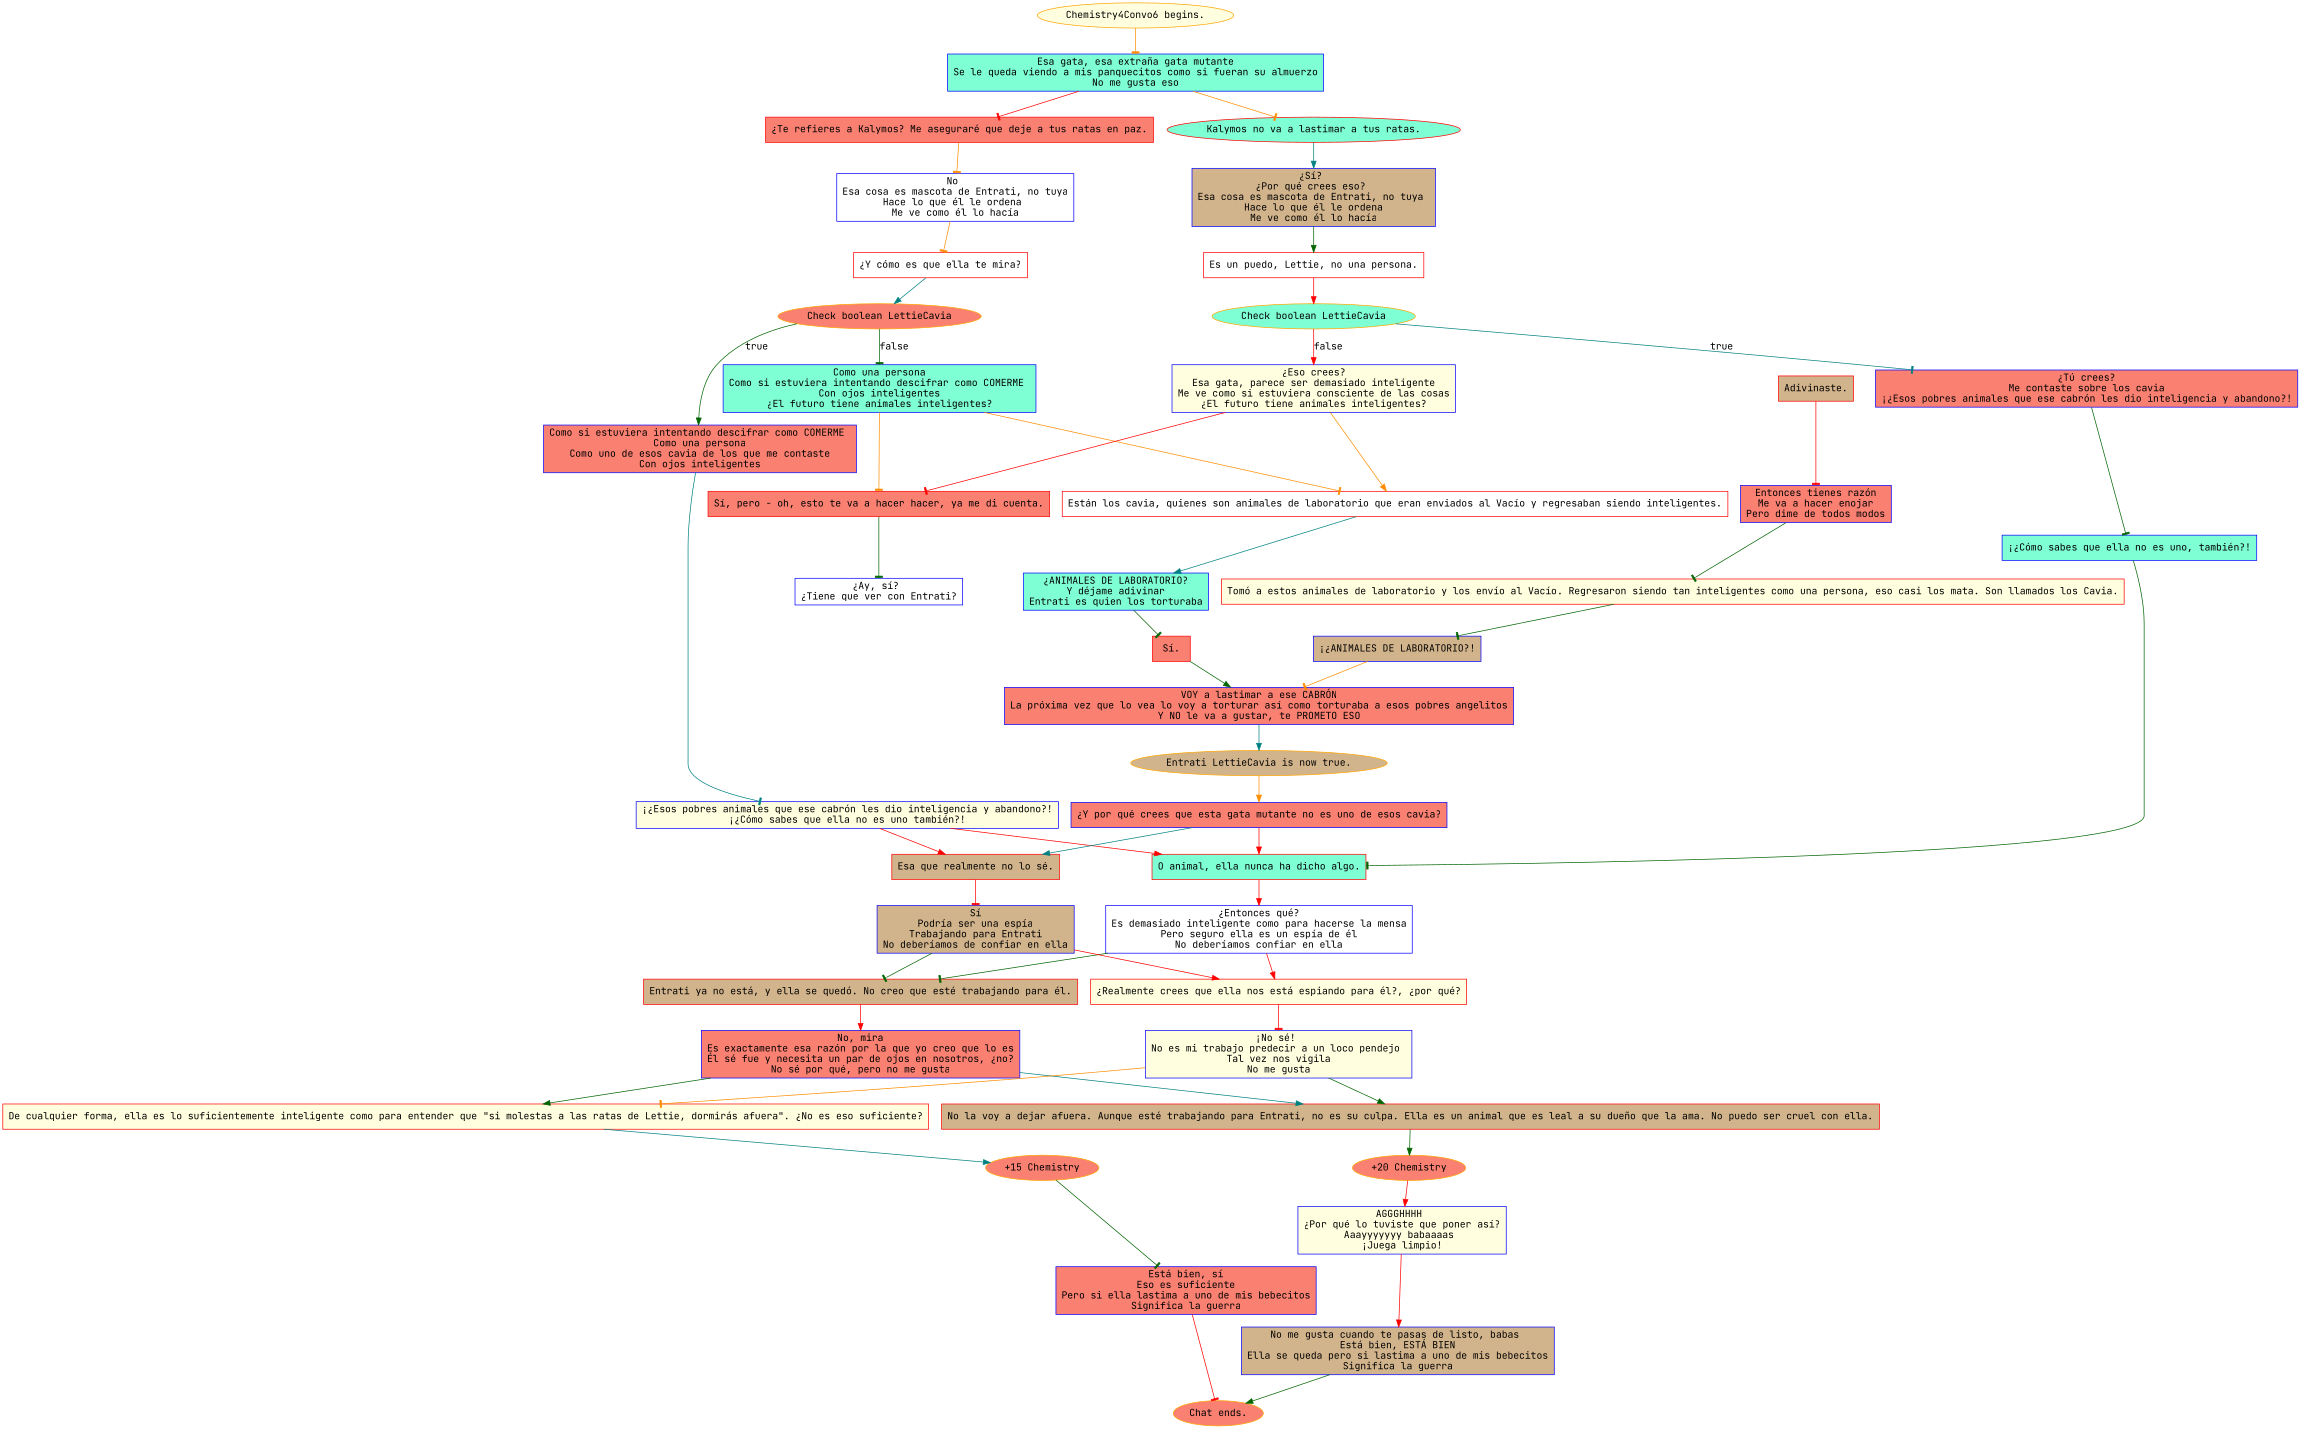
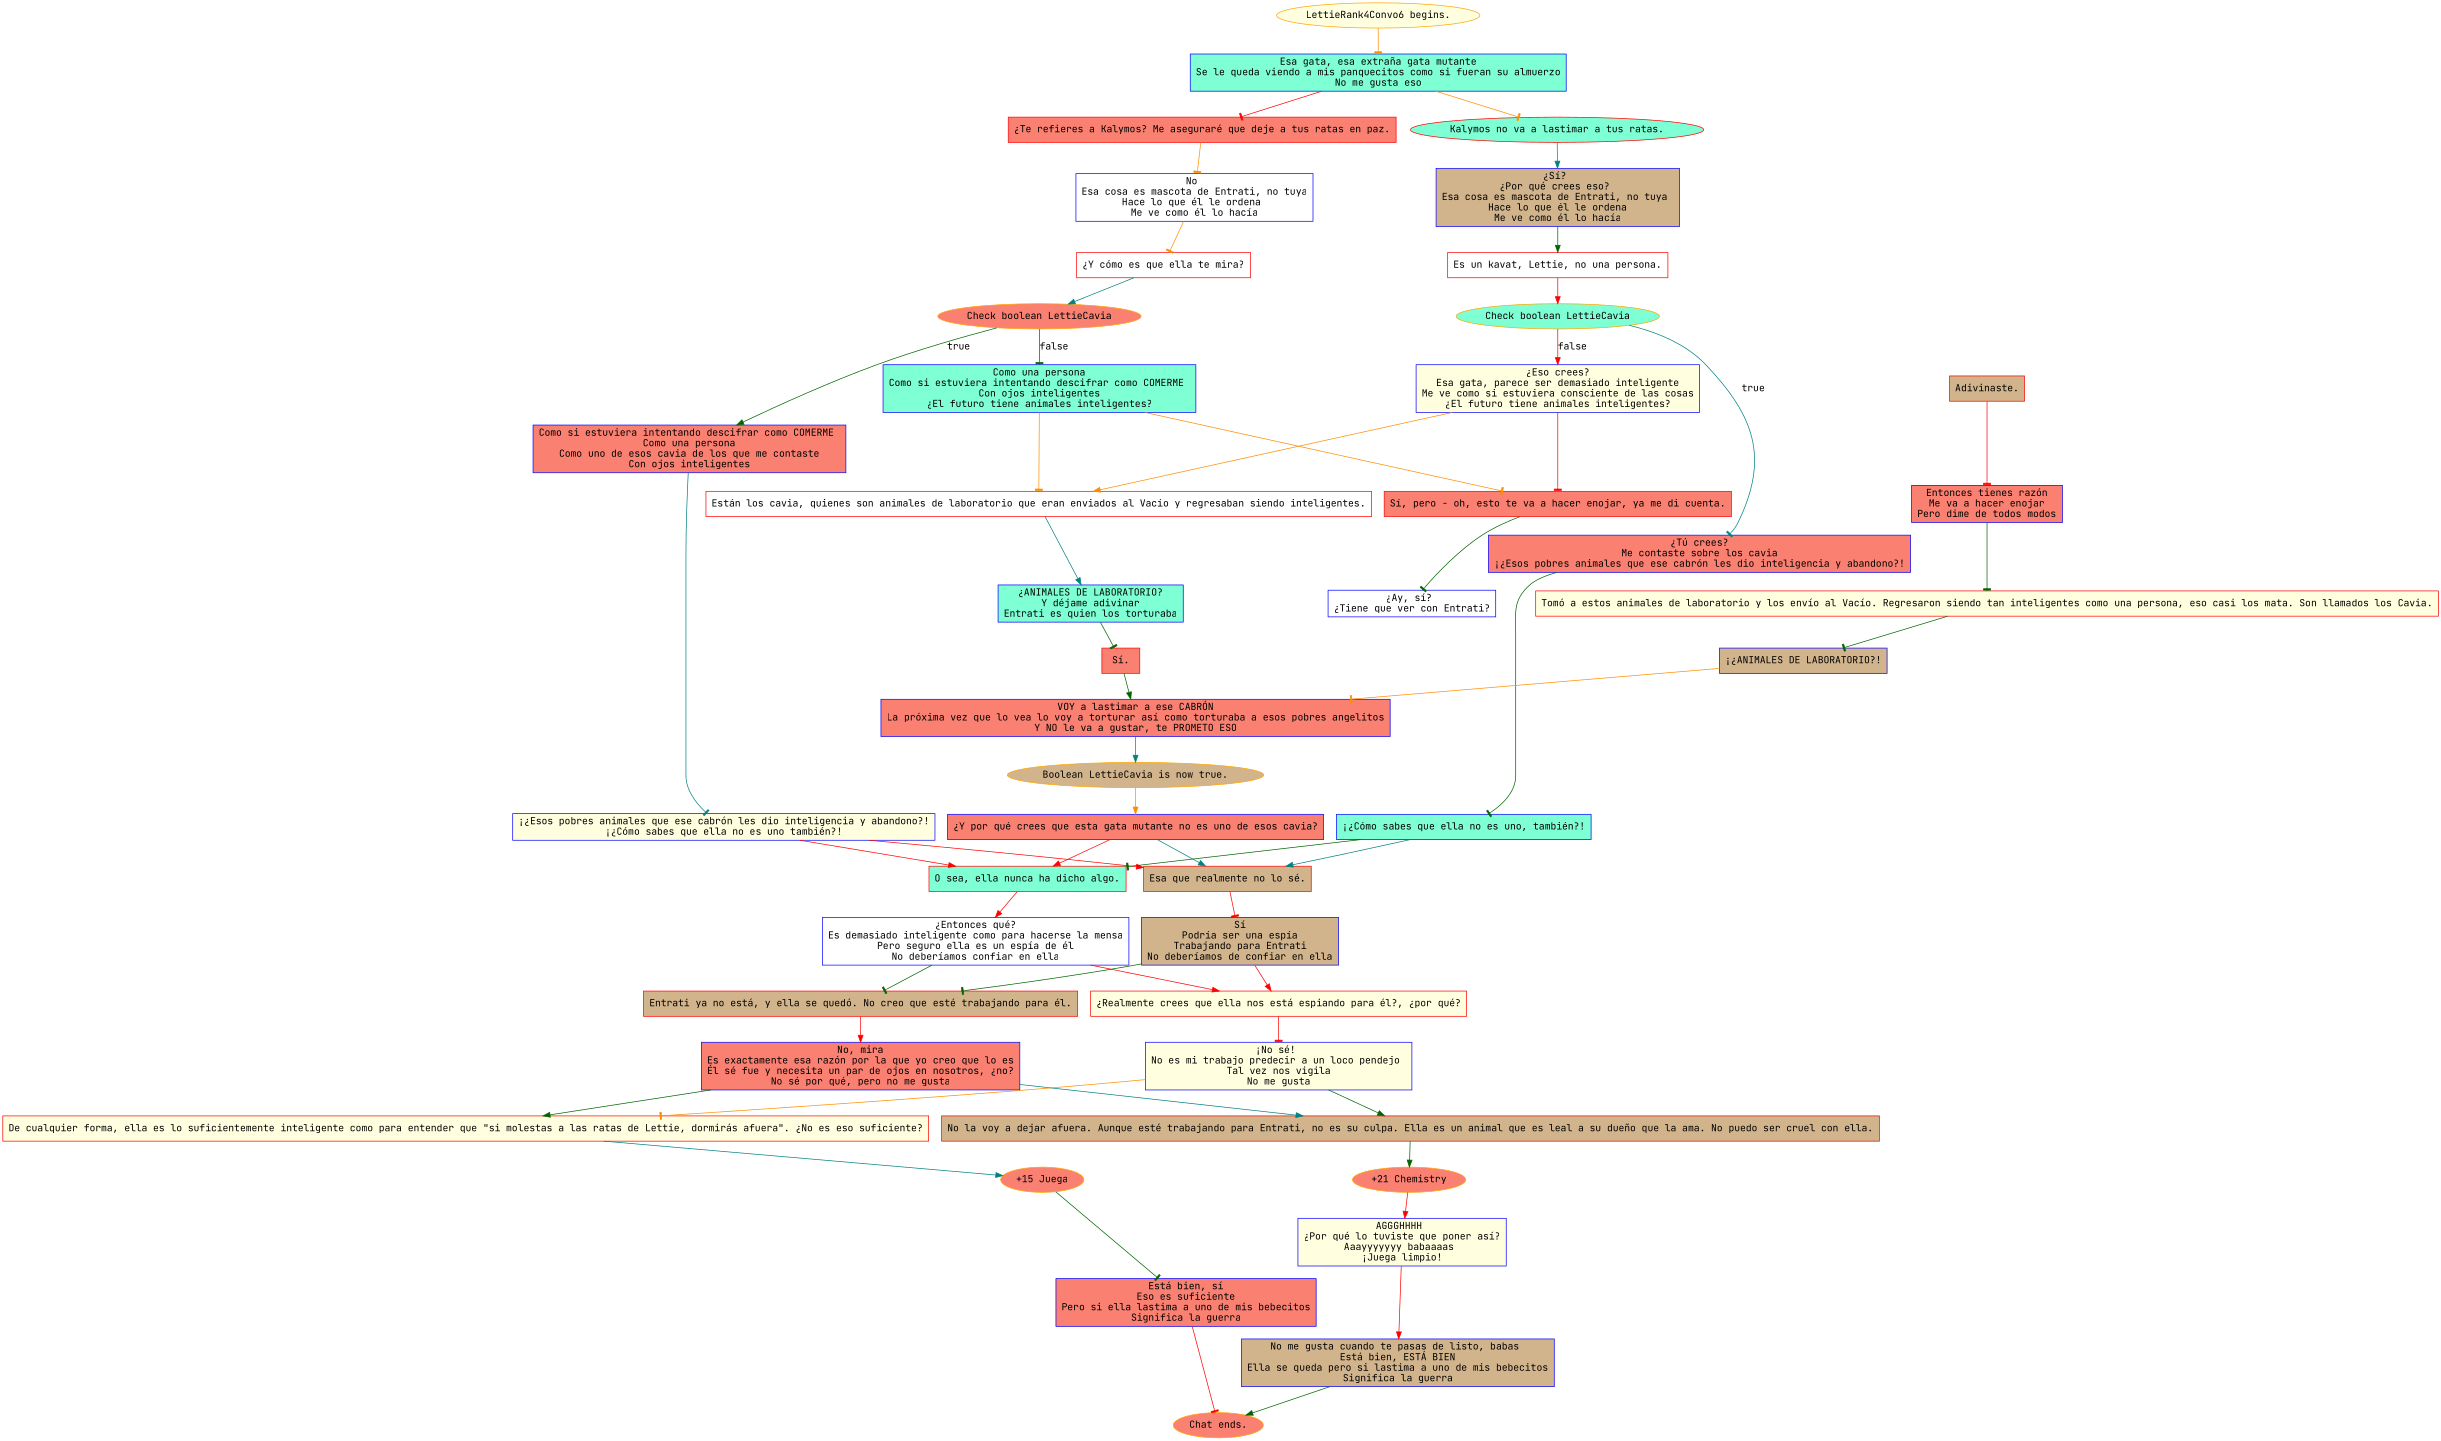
node "Chemistry4Convo6 begins.": label "Chemistry4Convo6 begins." -> "LettieRank4Convo6 begins."
node "Es un puedo, Lettie, no una persona.": label "Es un puedo, Lettie, no una persona." -> "Es un kavat, Lettie, no una persona."
node "Sí, pero - oh, esto te va a hacer hacer, ya me di cuenta.": label "Sí, pero - oh, esto te va a hacer hacer, ya me di cuenta." -> "Sí, pero - oh, esto te va a hacer enojar, ya me di cuenta."
node "Entrati LettieCavia is now true.": label "Entrati LettieCavia is now true." -> "Boolean LettieCavia is now true."
edge "¡¿Cómo sabes que ella no es uno, también?!" -> "Esa que realmente no lo sé.": added
node "O animal, ella nunca ha dicho algo.": label "O animal, ella nunca ha dicho algo." -> "O sea, ella nunca ha dicho algo."
node "+15 Chemistry": label "+15 Chemistry" -> "+15 Juega"
node "+20 Chemistry": label "+20 Chemistry" -> "+21 Chemistry"
